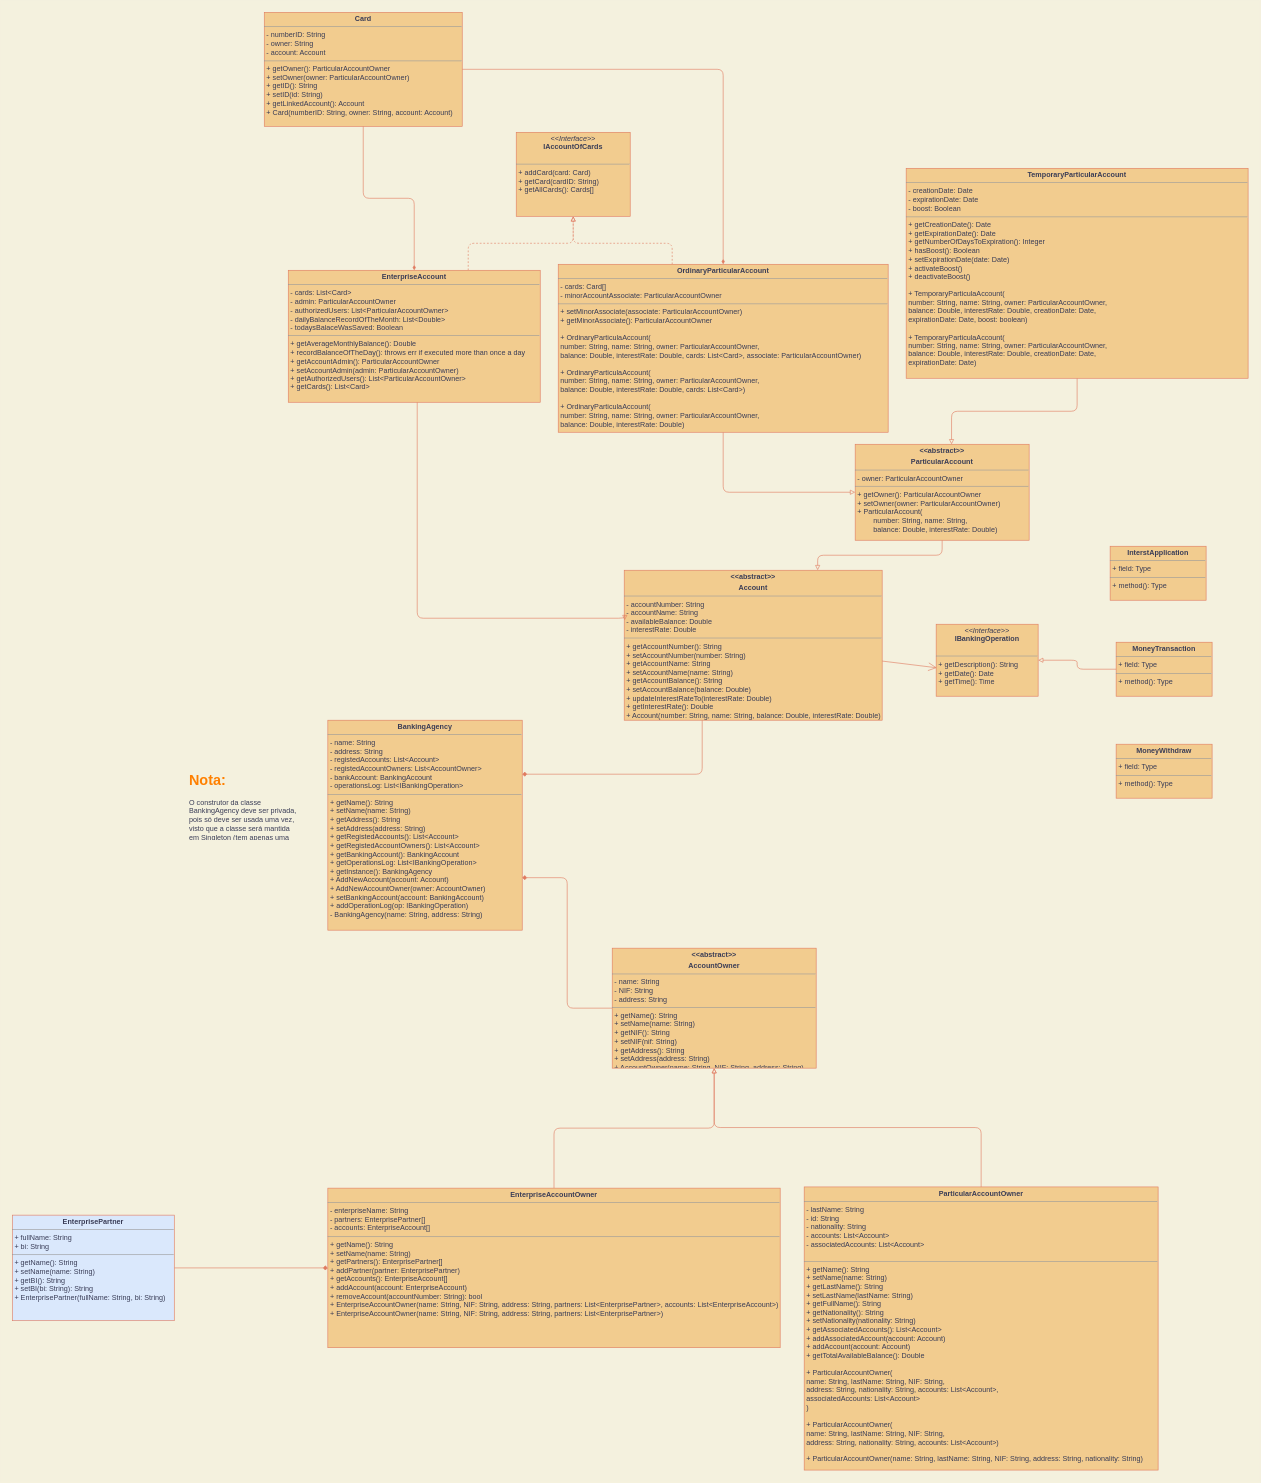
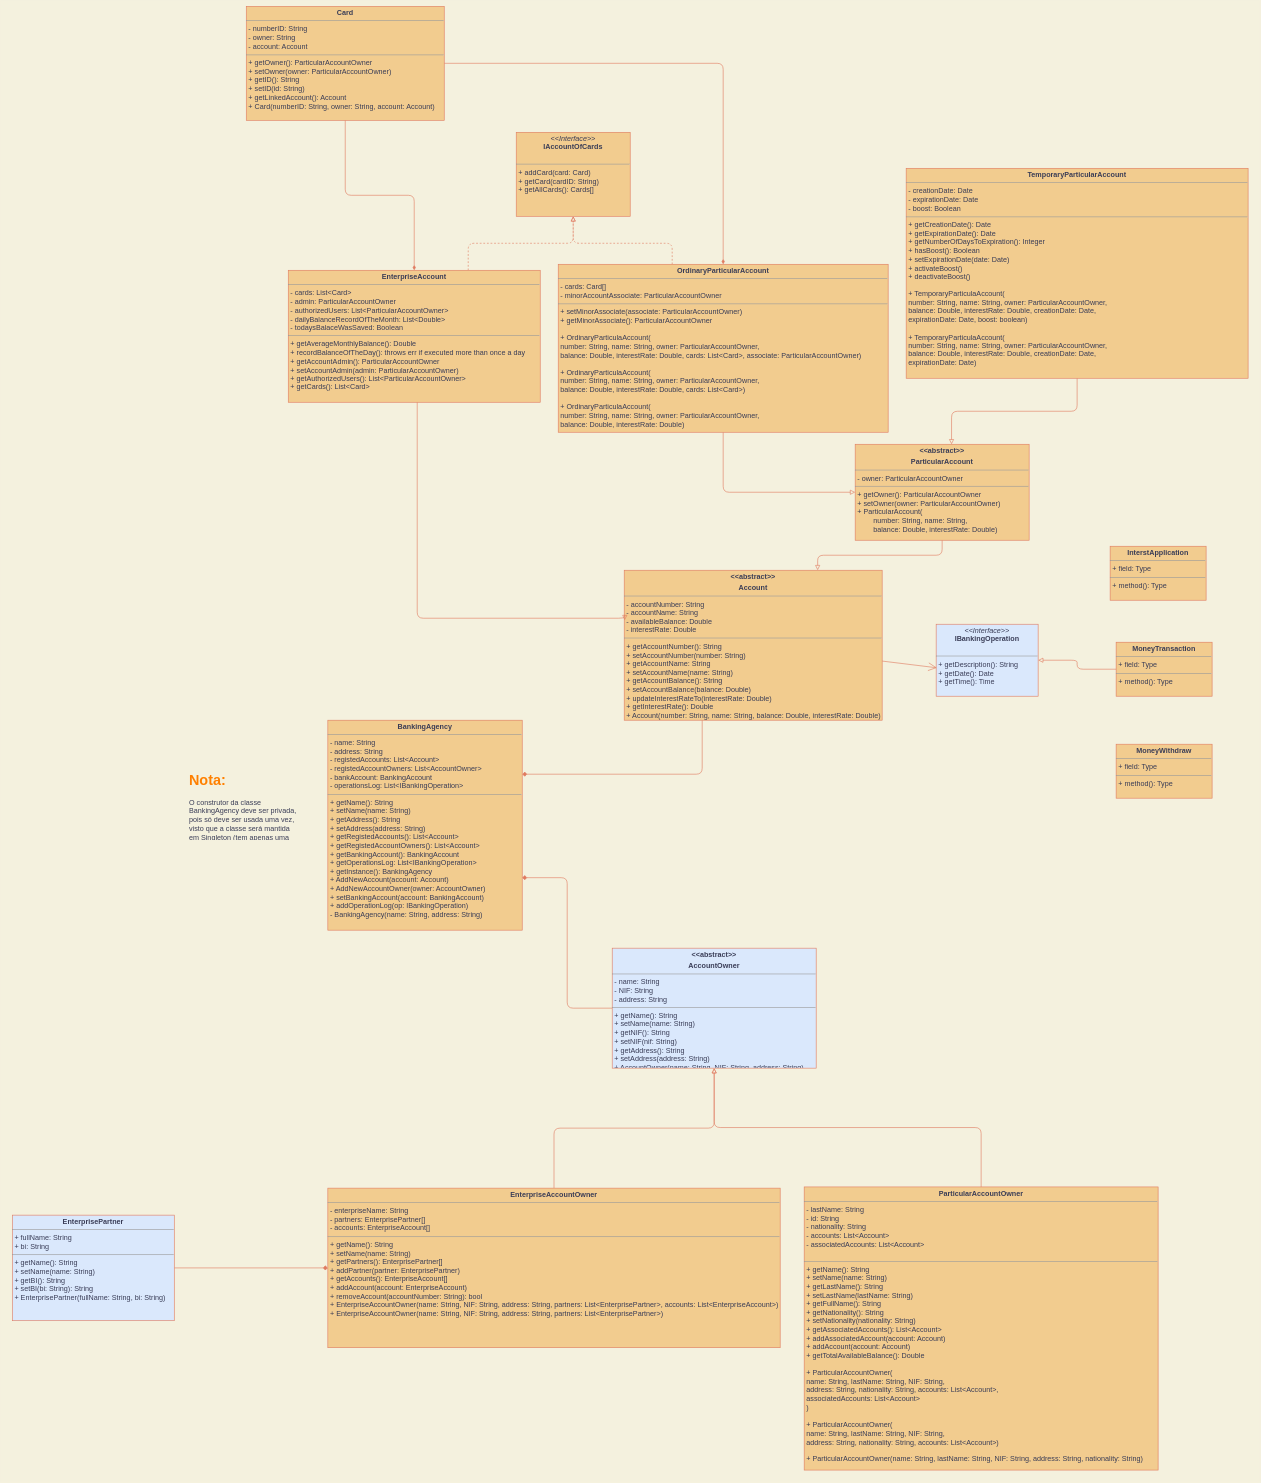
node "Card - numberID: String - owner: String - account: Account + getOwner(): ParticularAccountOwner + setOwner(owner: ParticularAccountOwner) + getID(): String + setID(id: String) + getLinkedAccount(): Account + Card(numberID: String, owner: String, account: Account)": moved (363, 69) -> (345, 63)
node "<<Interface>> IBankingOperation + getDescription(): String + getDate(): Date + getTime(): Time": fillcolor #f2cc8f -> #dae8fc
node "<<abstract>> AccountOwner - name: String - NIF: String - address: String + getName(): String + setName(name: String) + getNIF(): String + setNIF(nif: String) + getAddress(): String + setAddress(address: String) + AccountOwner(name: String, NIF: String, address: String)": fillcolor #f2cc8f -> #dae8fc
